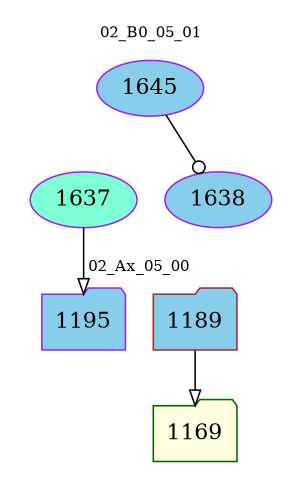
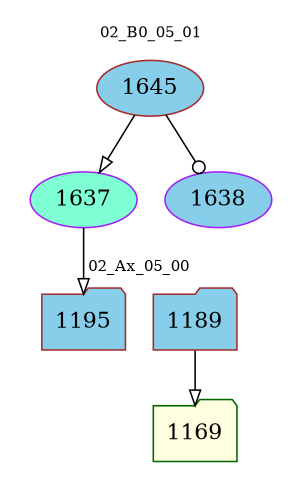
node "1645": color purple -> brown
edge "1645" -> "1637": added
node "1195": color purple -> brown
